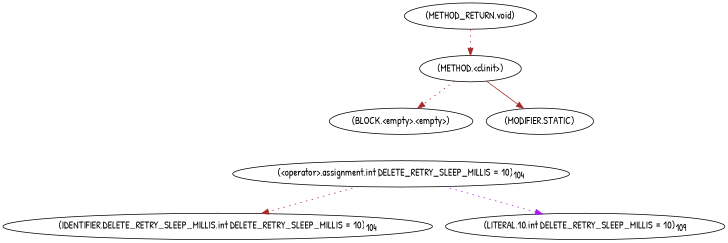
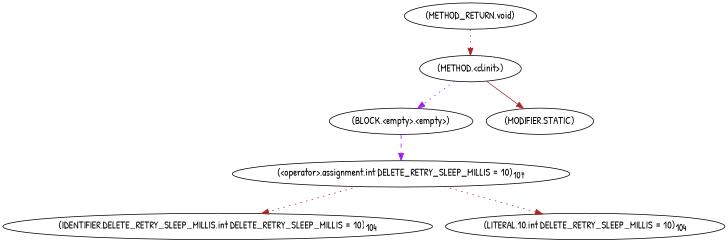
edge "(METHOD,<clinit>)" -> "(BLOCK,<empty>,<empty>)": color brown -> purple
edge "(BLOCK,<empty>,<empty>)" -> "(<operator>.assignment,int DELETE_RETRY_SLEEP_MILLIS = 10)": added
node "(<operator>.assignment,int DELETE_RETRY_SLEEP_MILLIS = 10)": text "104" -> "107"
edge "(<operator>.assignment,int DELETE_RETRY_SLEEP_MILLIS = 10)" -> "(LITERAL,10,int DELETE_RETRY_SLEEP_MILLIS = 10)": color purple -> brown
node "(LITERAL,10,int DELETE_RETRY_SLEEP_MILLIS = 10)": text "109" -> "104"
